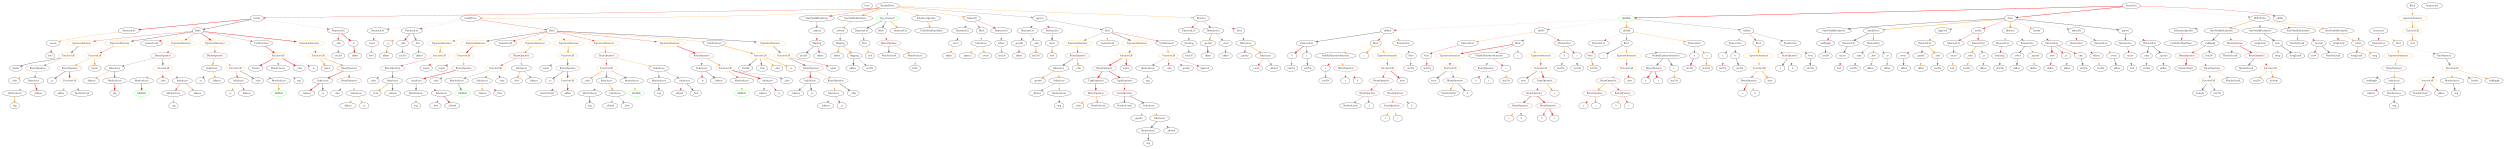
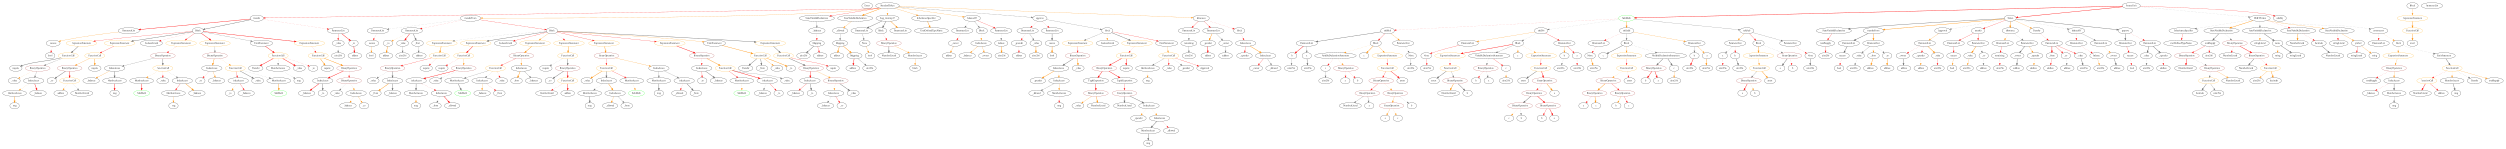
node "bug_tmstmp17": color green -> black
edge "BRKTToken" -> "symbol": now "BRKTToken" -> "constructor"
node "uint8": removed
